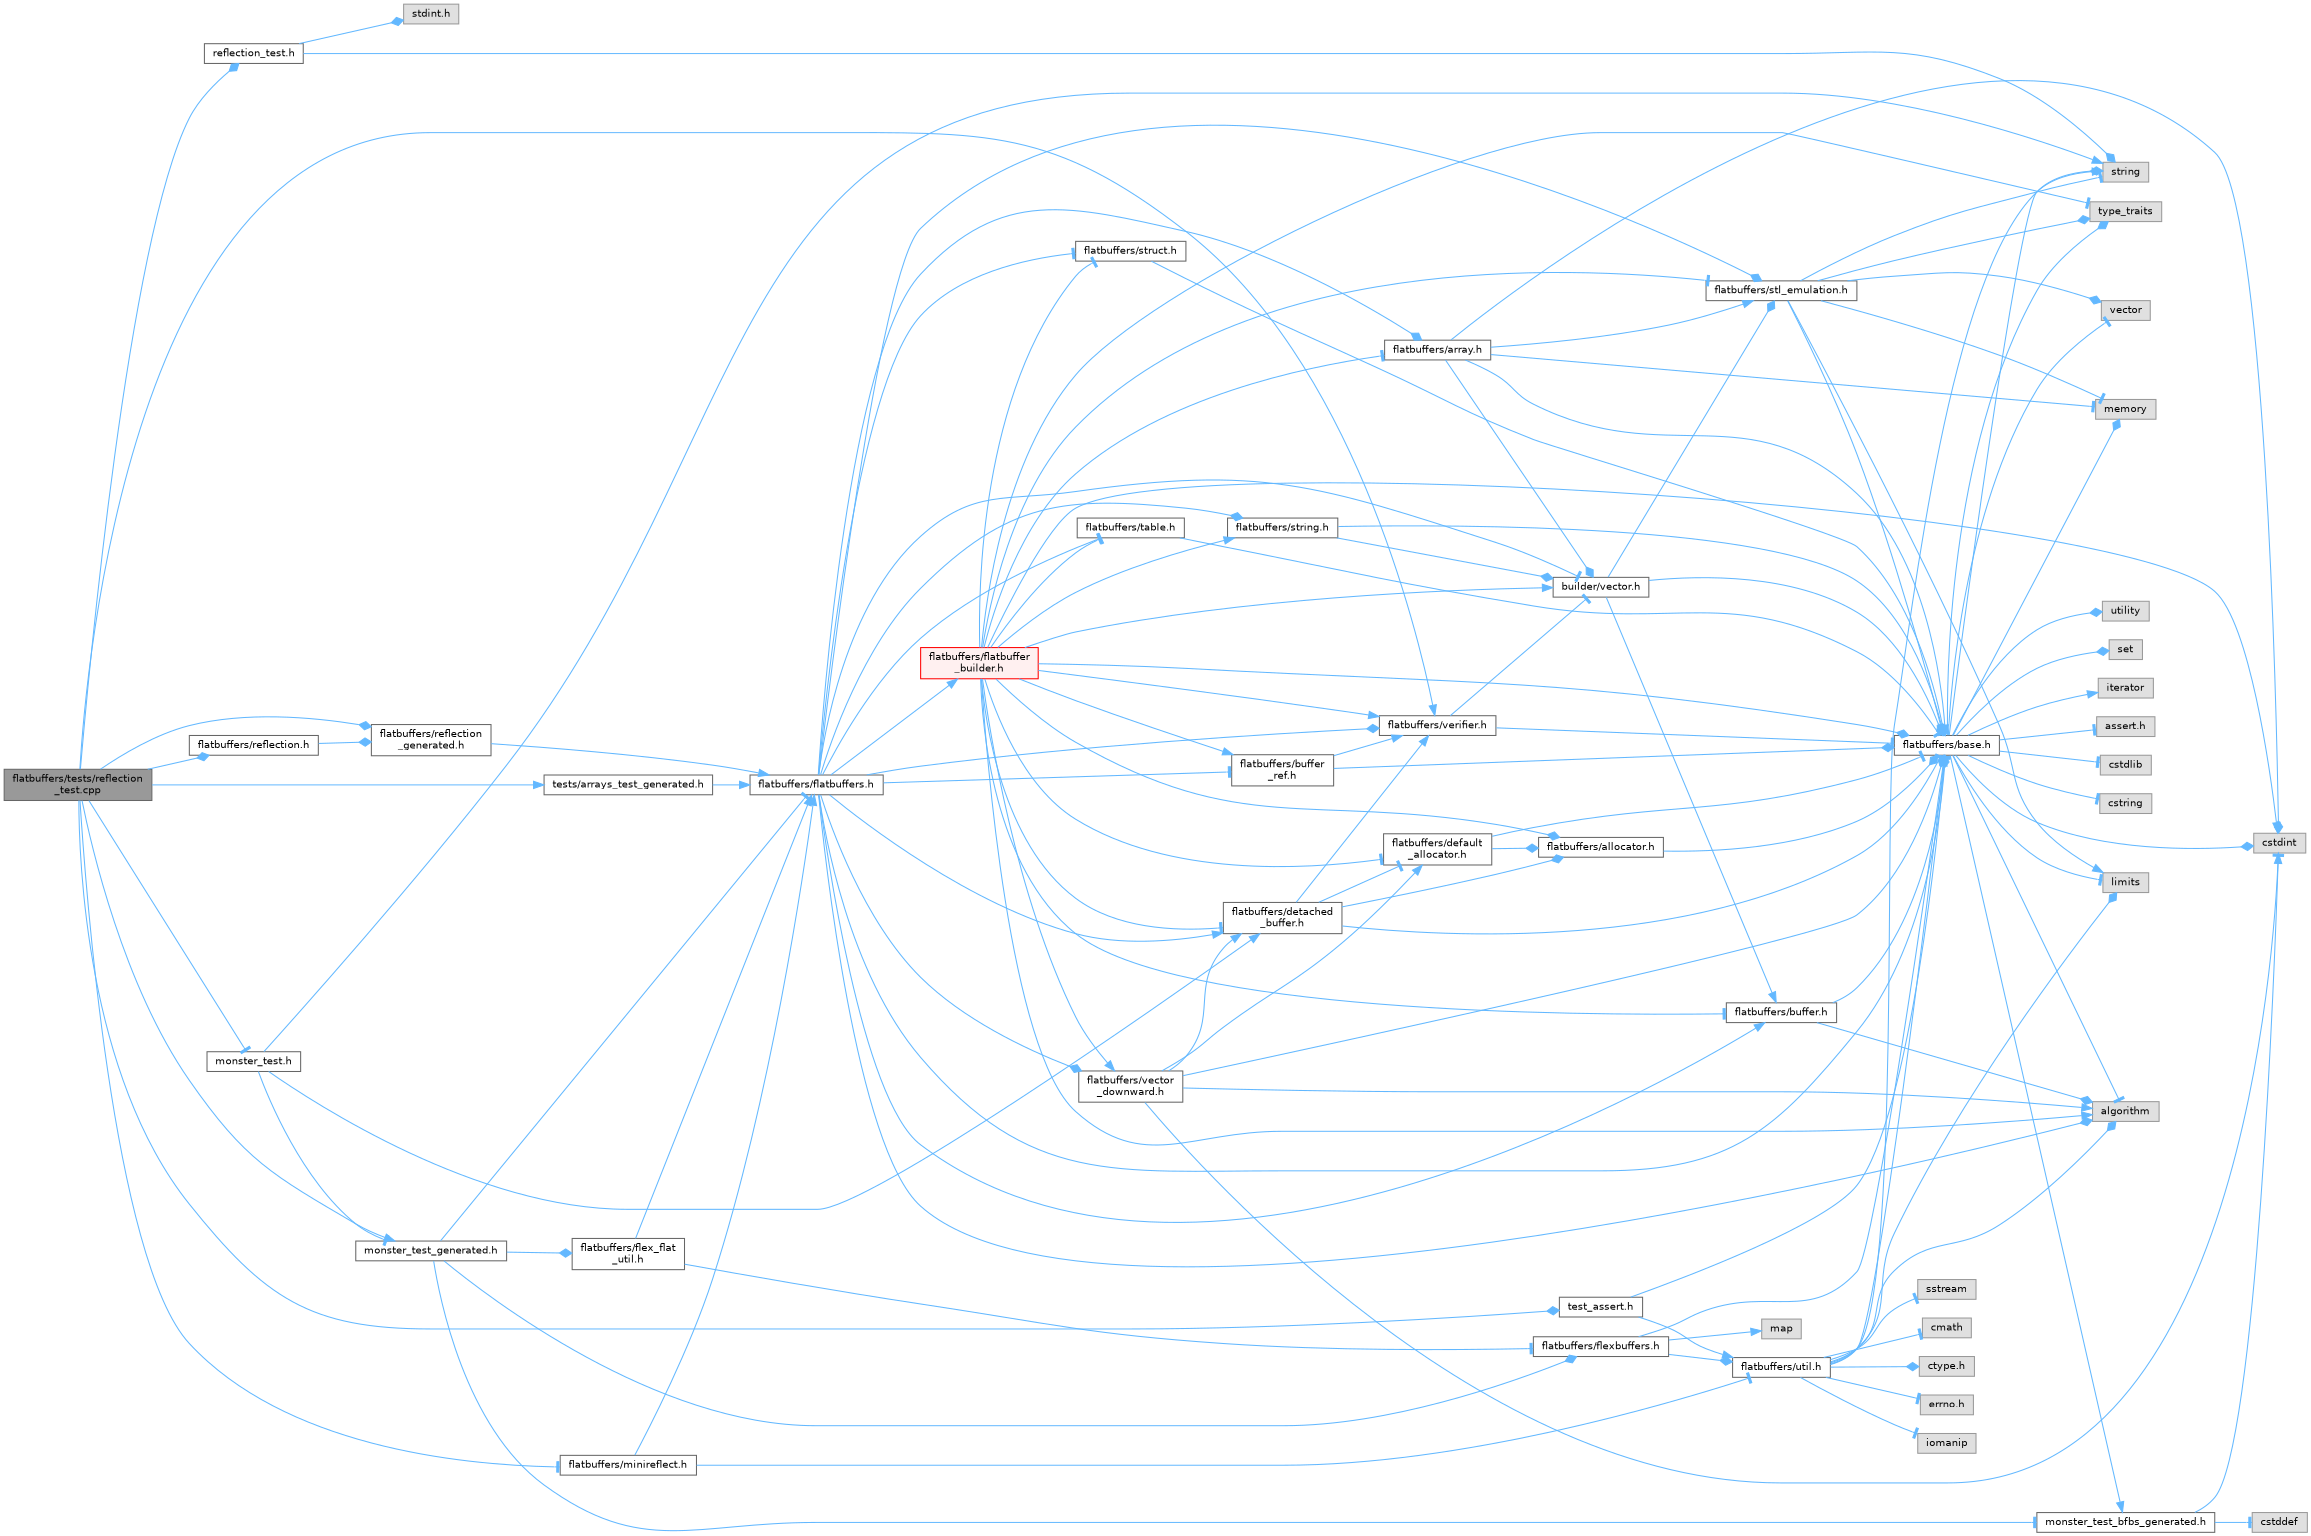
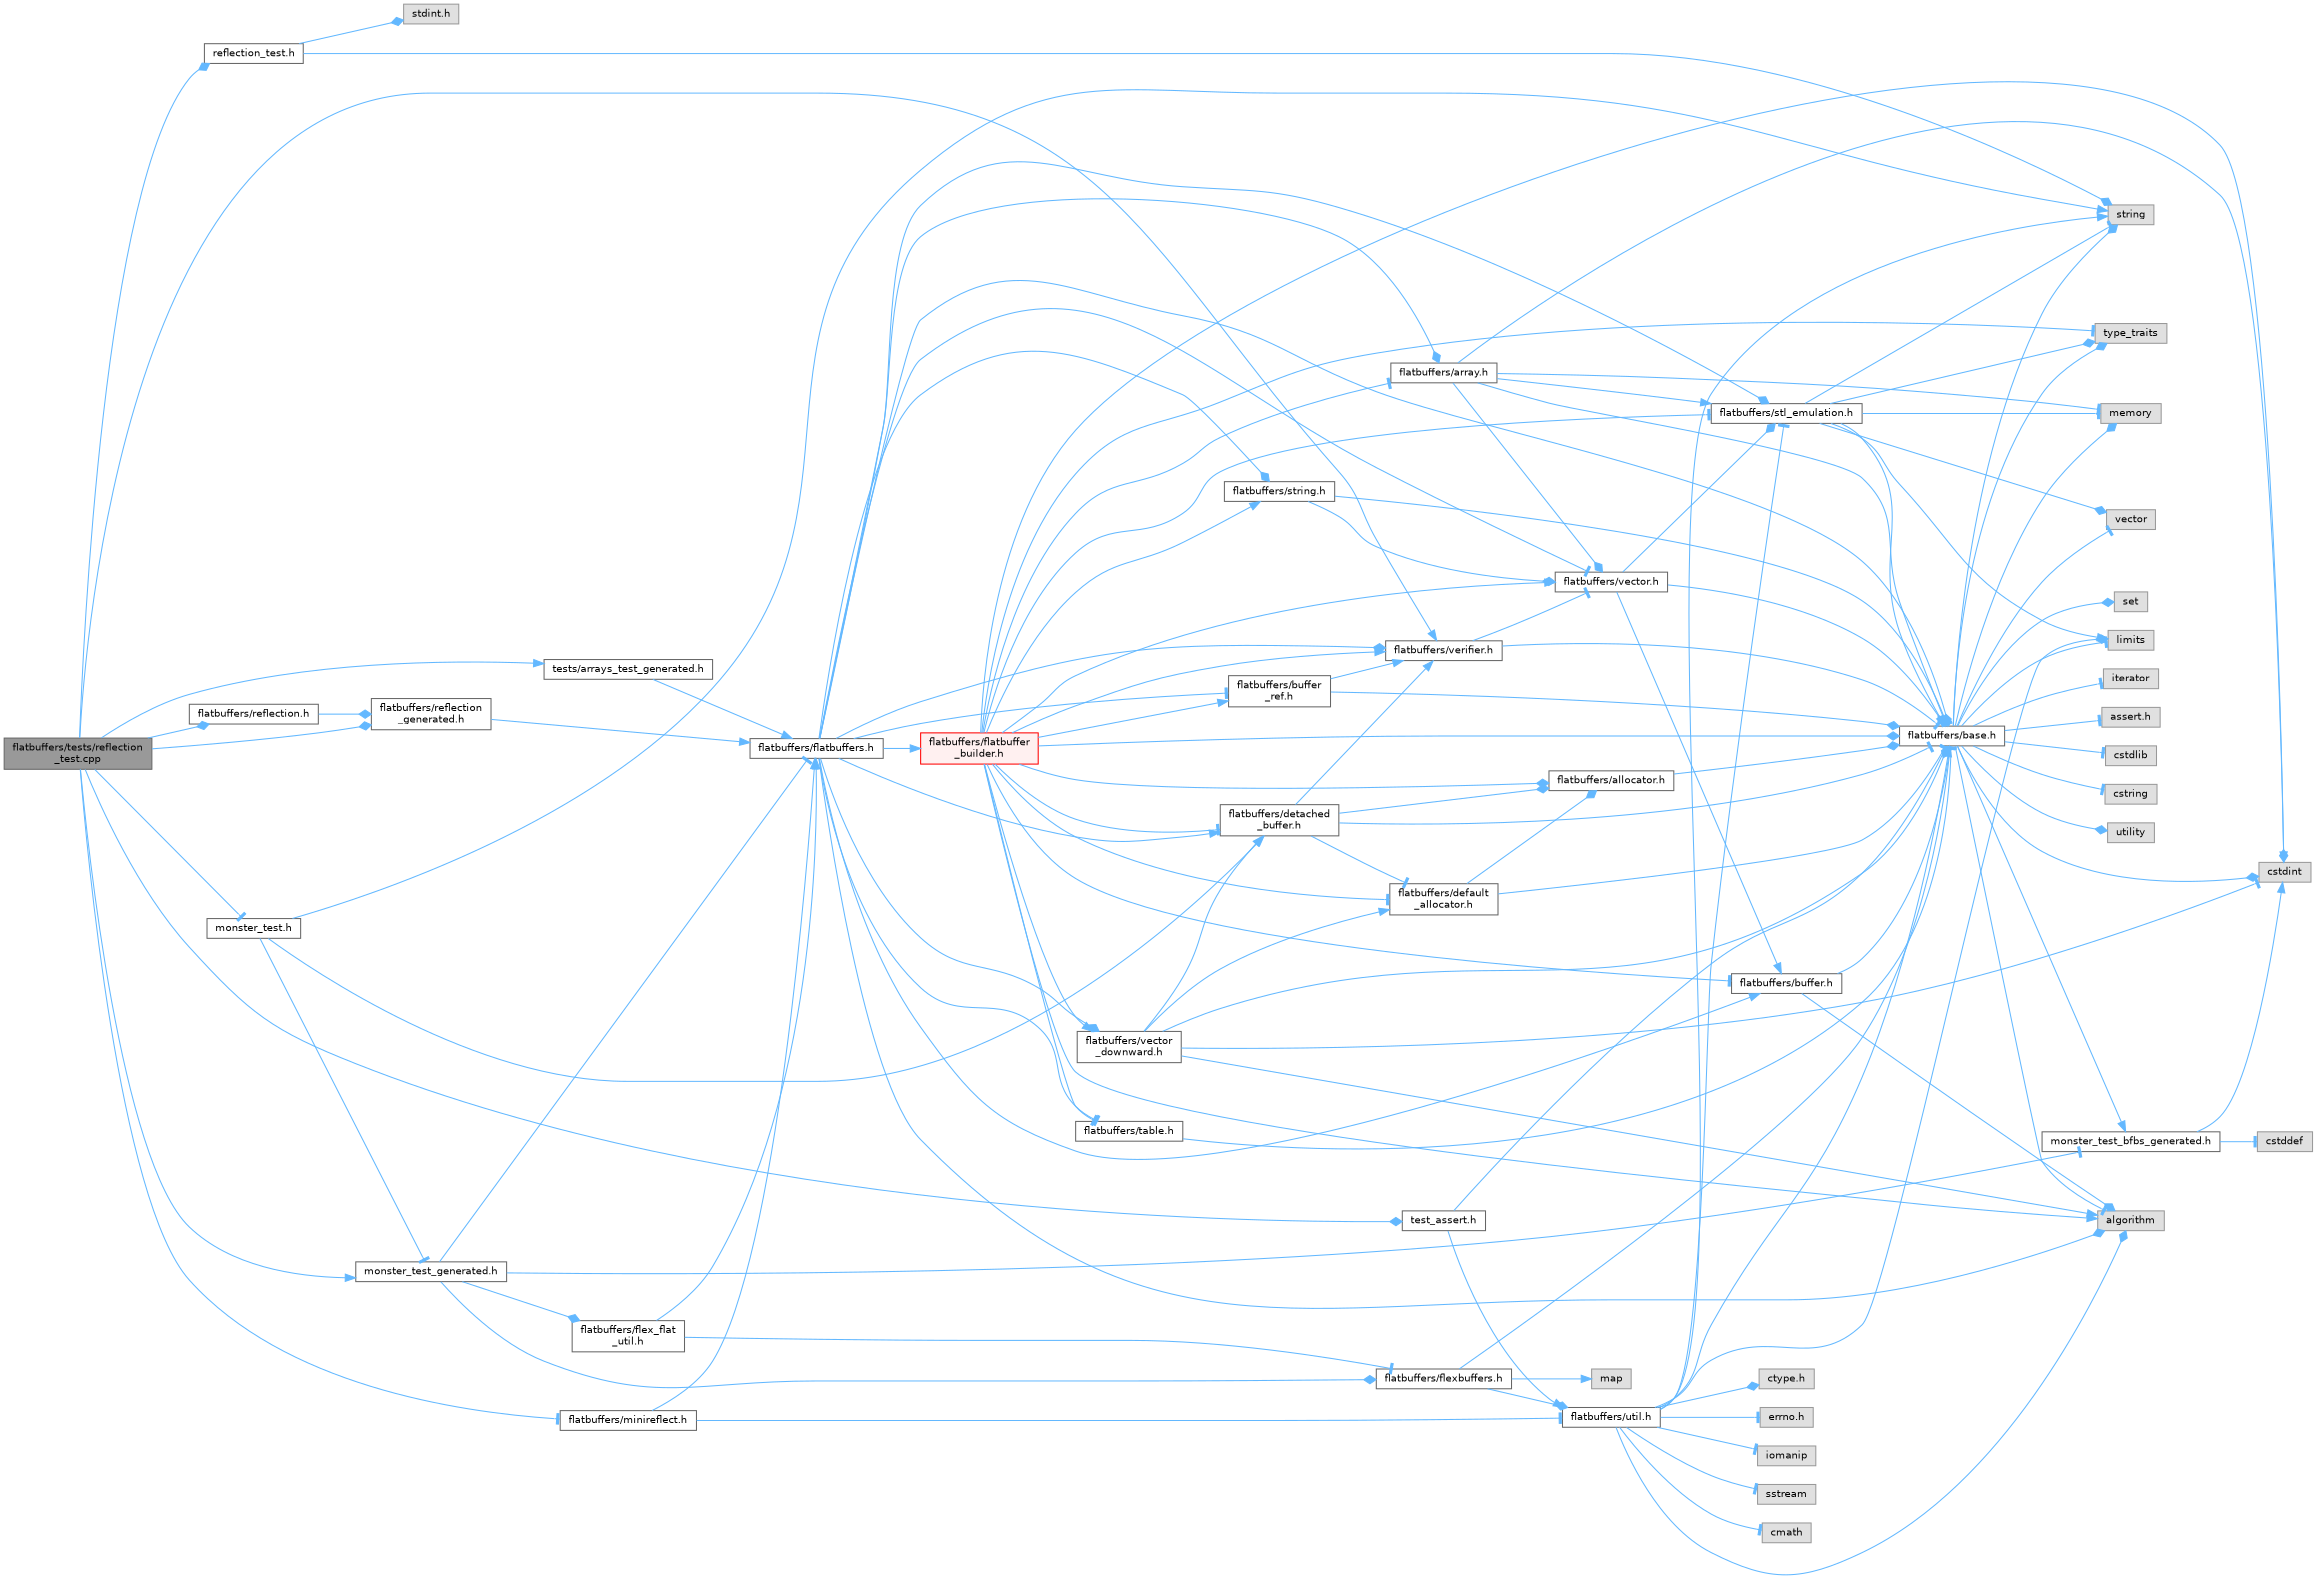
node "flatbuffers/struct.h": removed
node "builder/vector.h": label "builder/vector.h" -> "flatbuffers/vector.h"
edge "flatbuffers/base.h" -> "iterator": arrowhead normal -> tee
edge "flatbuffers/util.h" -> "flatbuffers/stl_emulation.h": added
